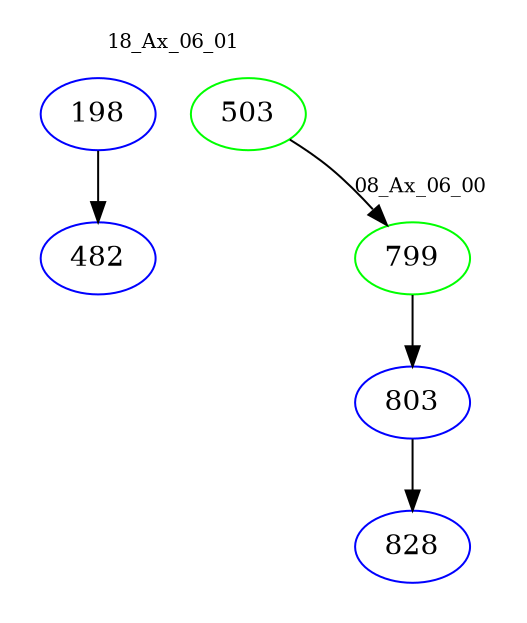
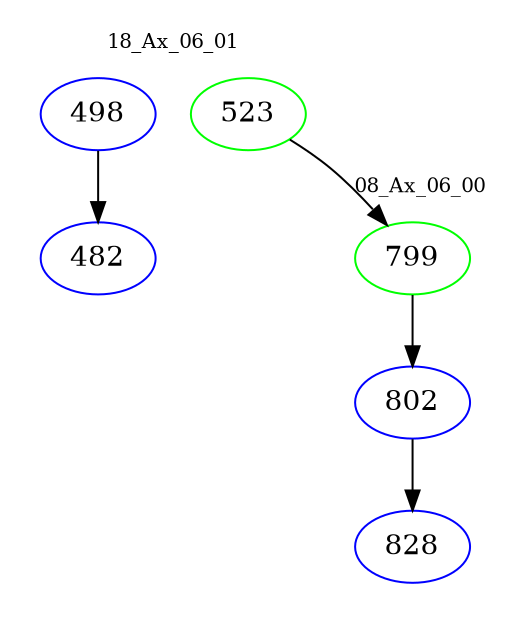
node "198": label "198" -> "498"
node "503": label "503" -> "523"
node "803": label "803" -> "802"
